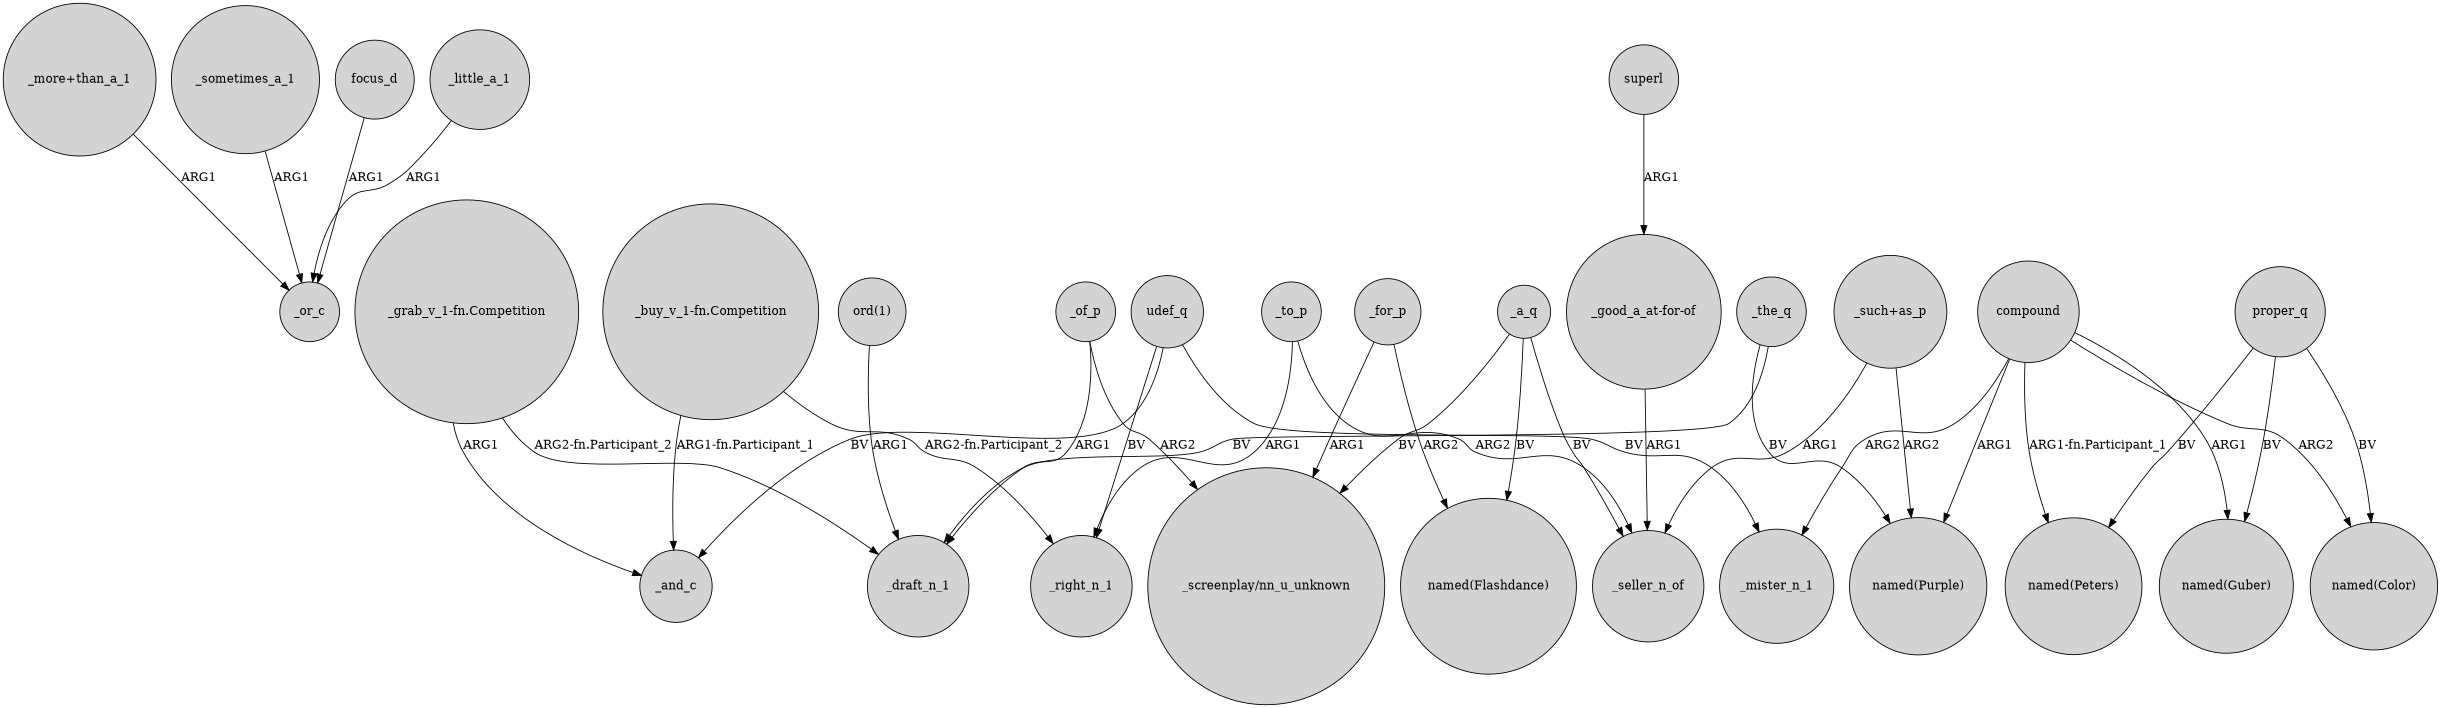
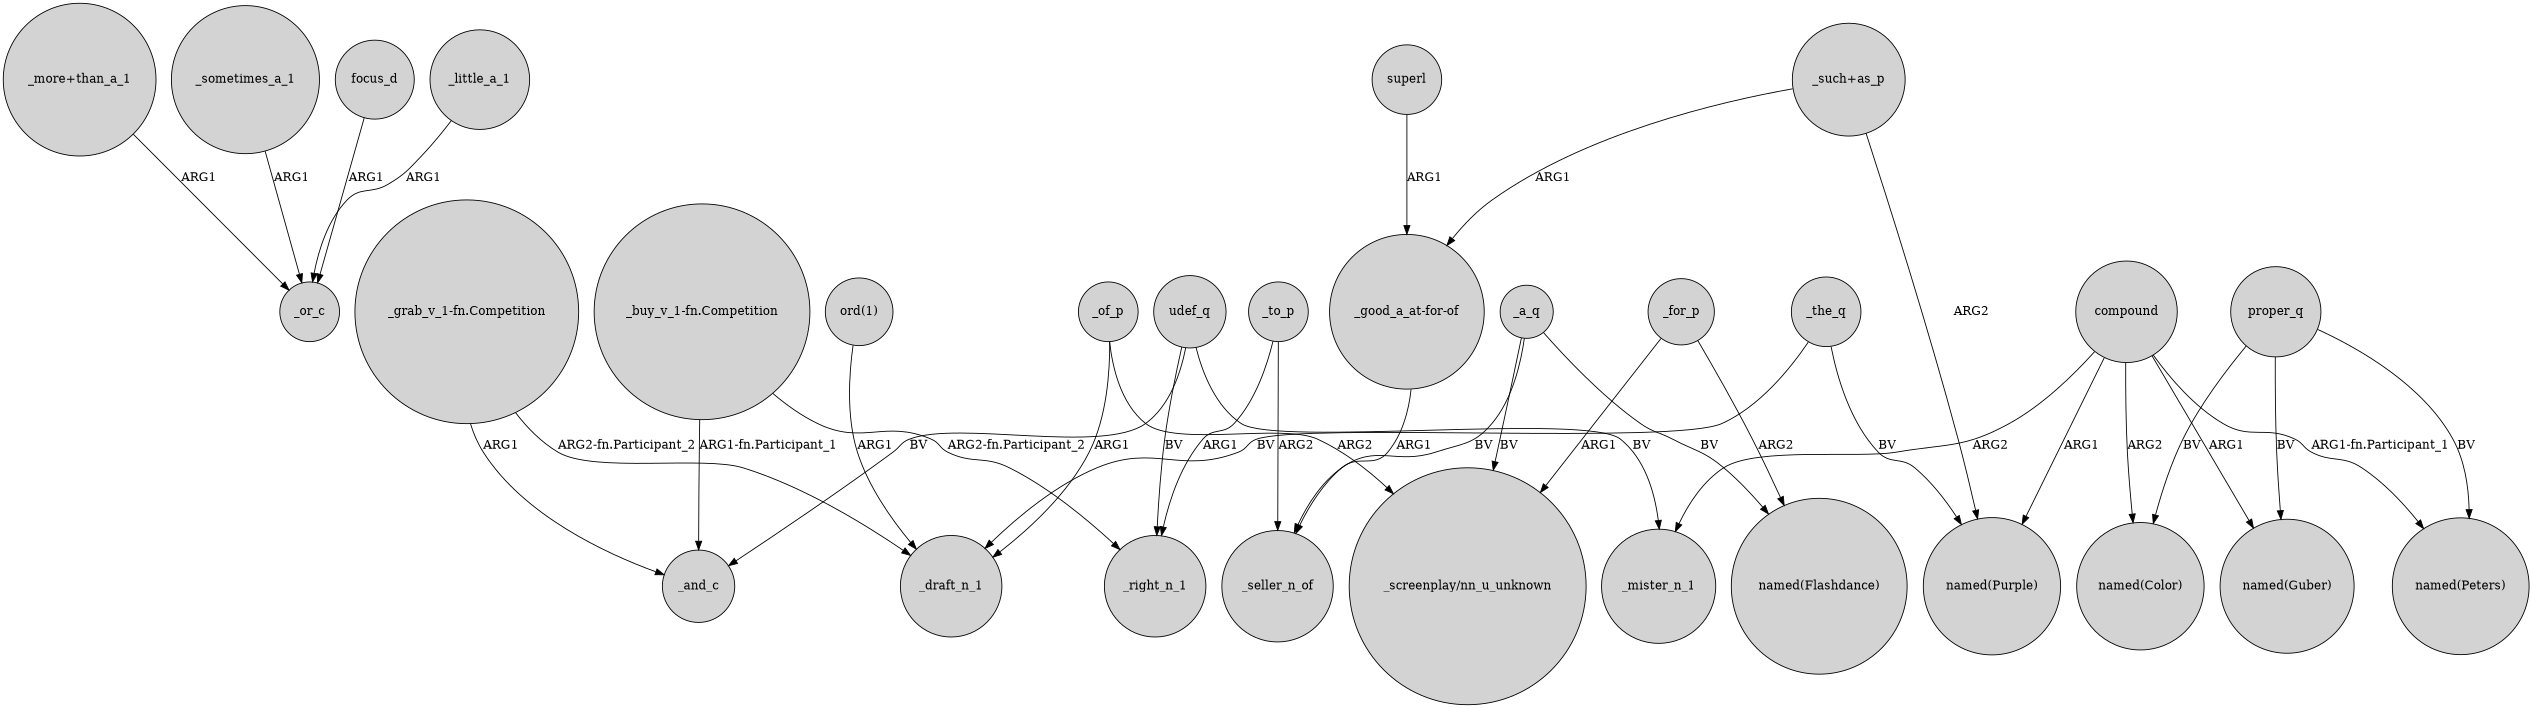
edge "_such+as_p" -> "_seller_n_of": now "_such+as_p" -> "_good_a_at-for-of"
